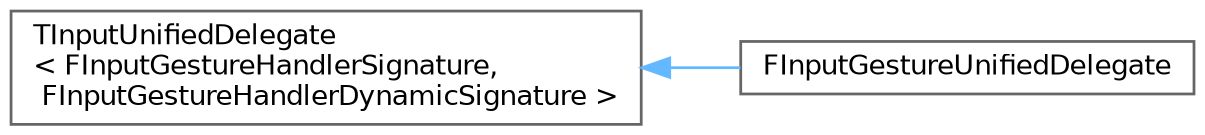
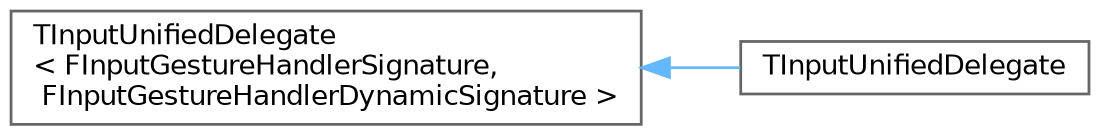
node "FInputGestureUnifiedDelegate": label "FInputGestureUnifiedDelegate" -> "TInputUnifiedDelegate"
